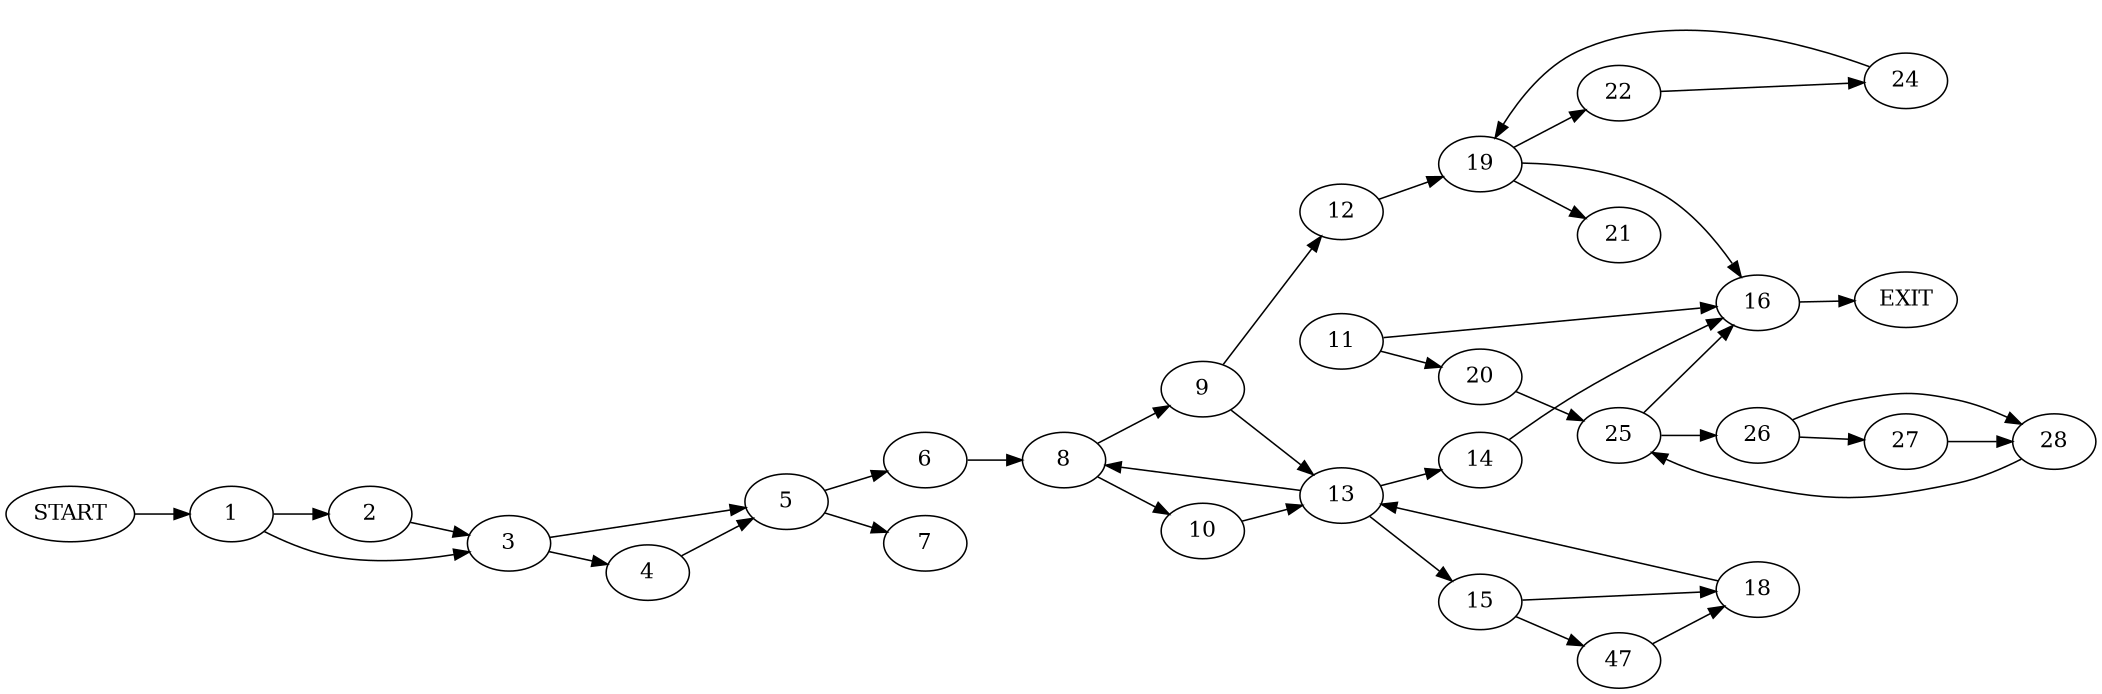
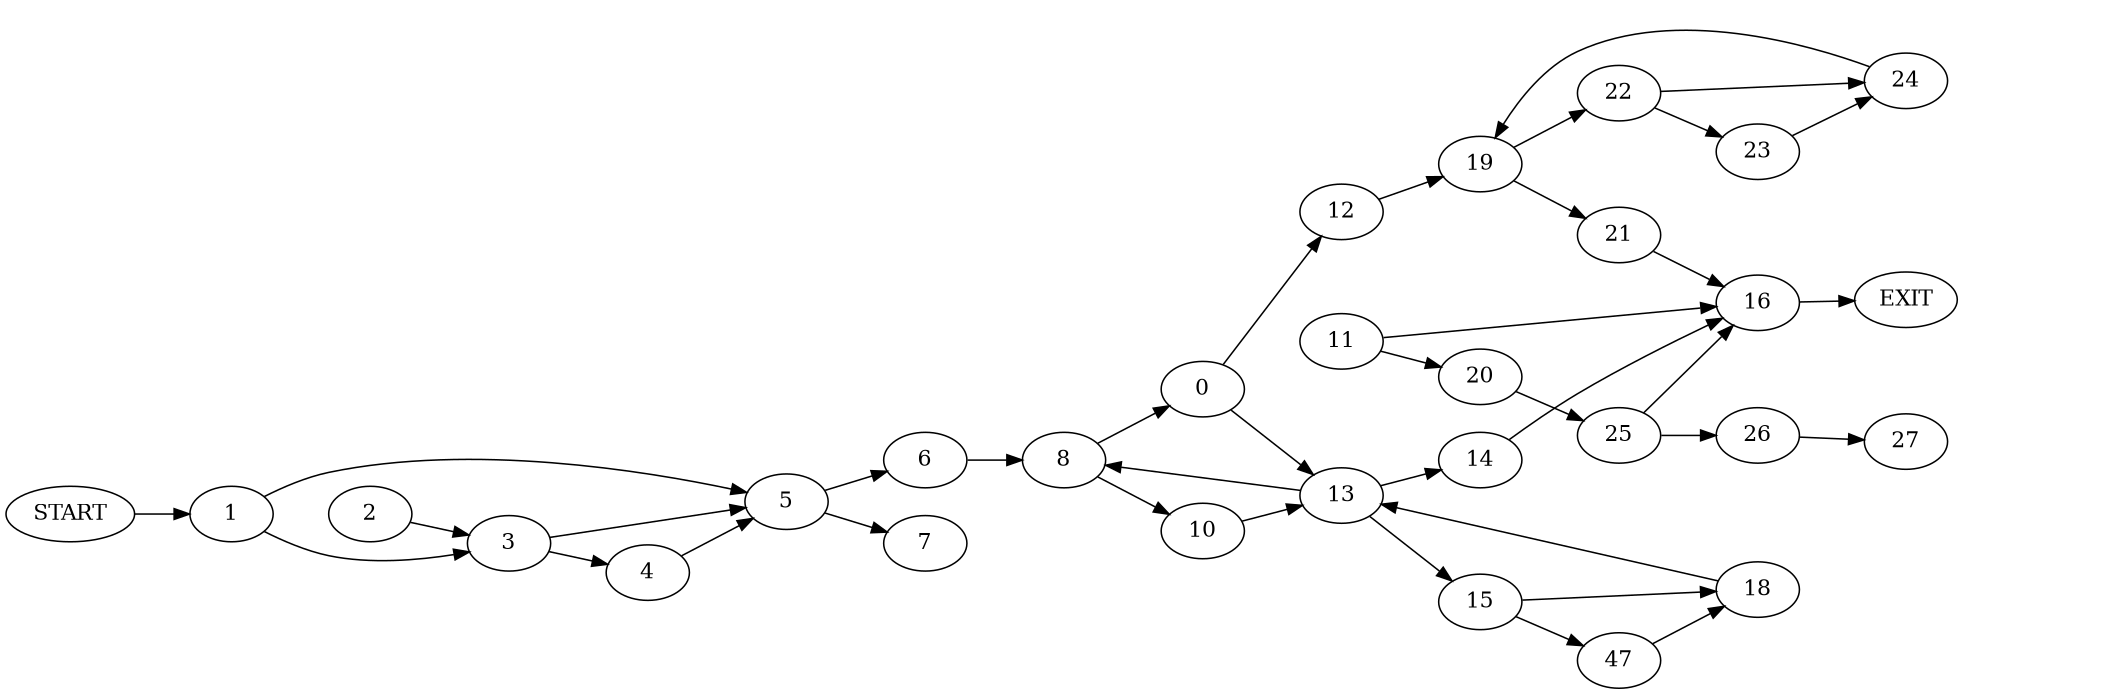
node "23": added
edge "19" -> "16": now "21" -> "16"
node "9": label "9" -> "0"
node "28": removed
edge "1" -> "2": now "1" -> "5"
